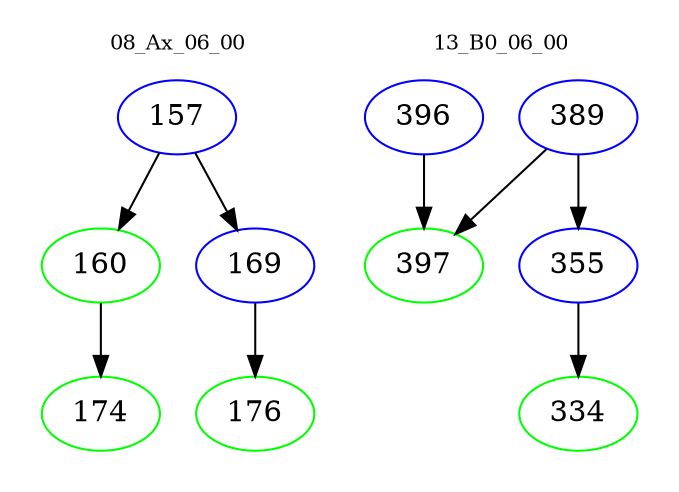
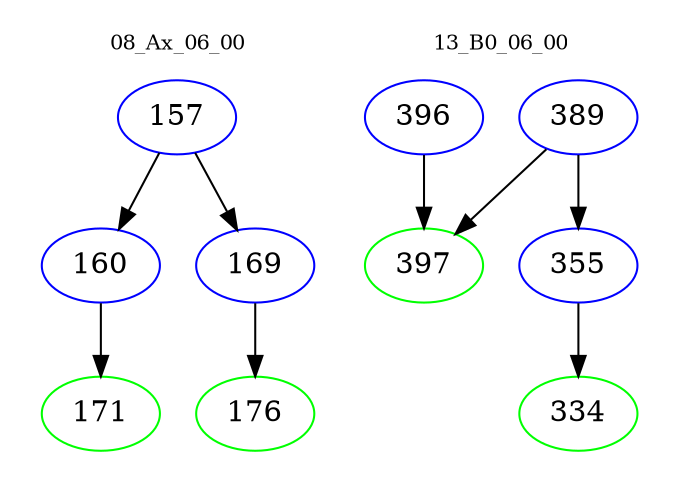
node "160": color green -> blue
node "174": label "174" -> "171"
